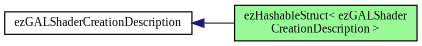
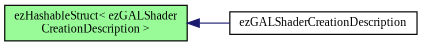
edge "ezHashableStruct< ezGALShader CreationDescription >" -> "ezGALShaderCreationDescription": reversed
